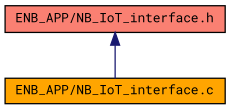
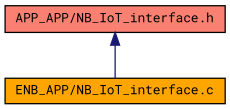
node "ENB_APP/NB_IoT_interface.h": label "ENB_APP/NB_IoT_interface.h" -> "APP_APP/NB_IoT_interface.h"
